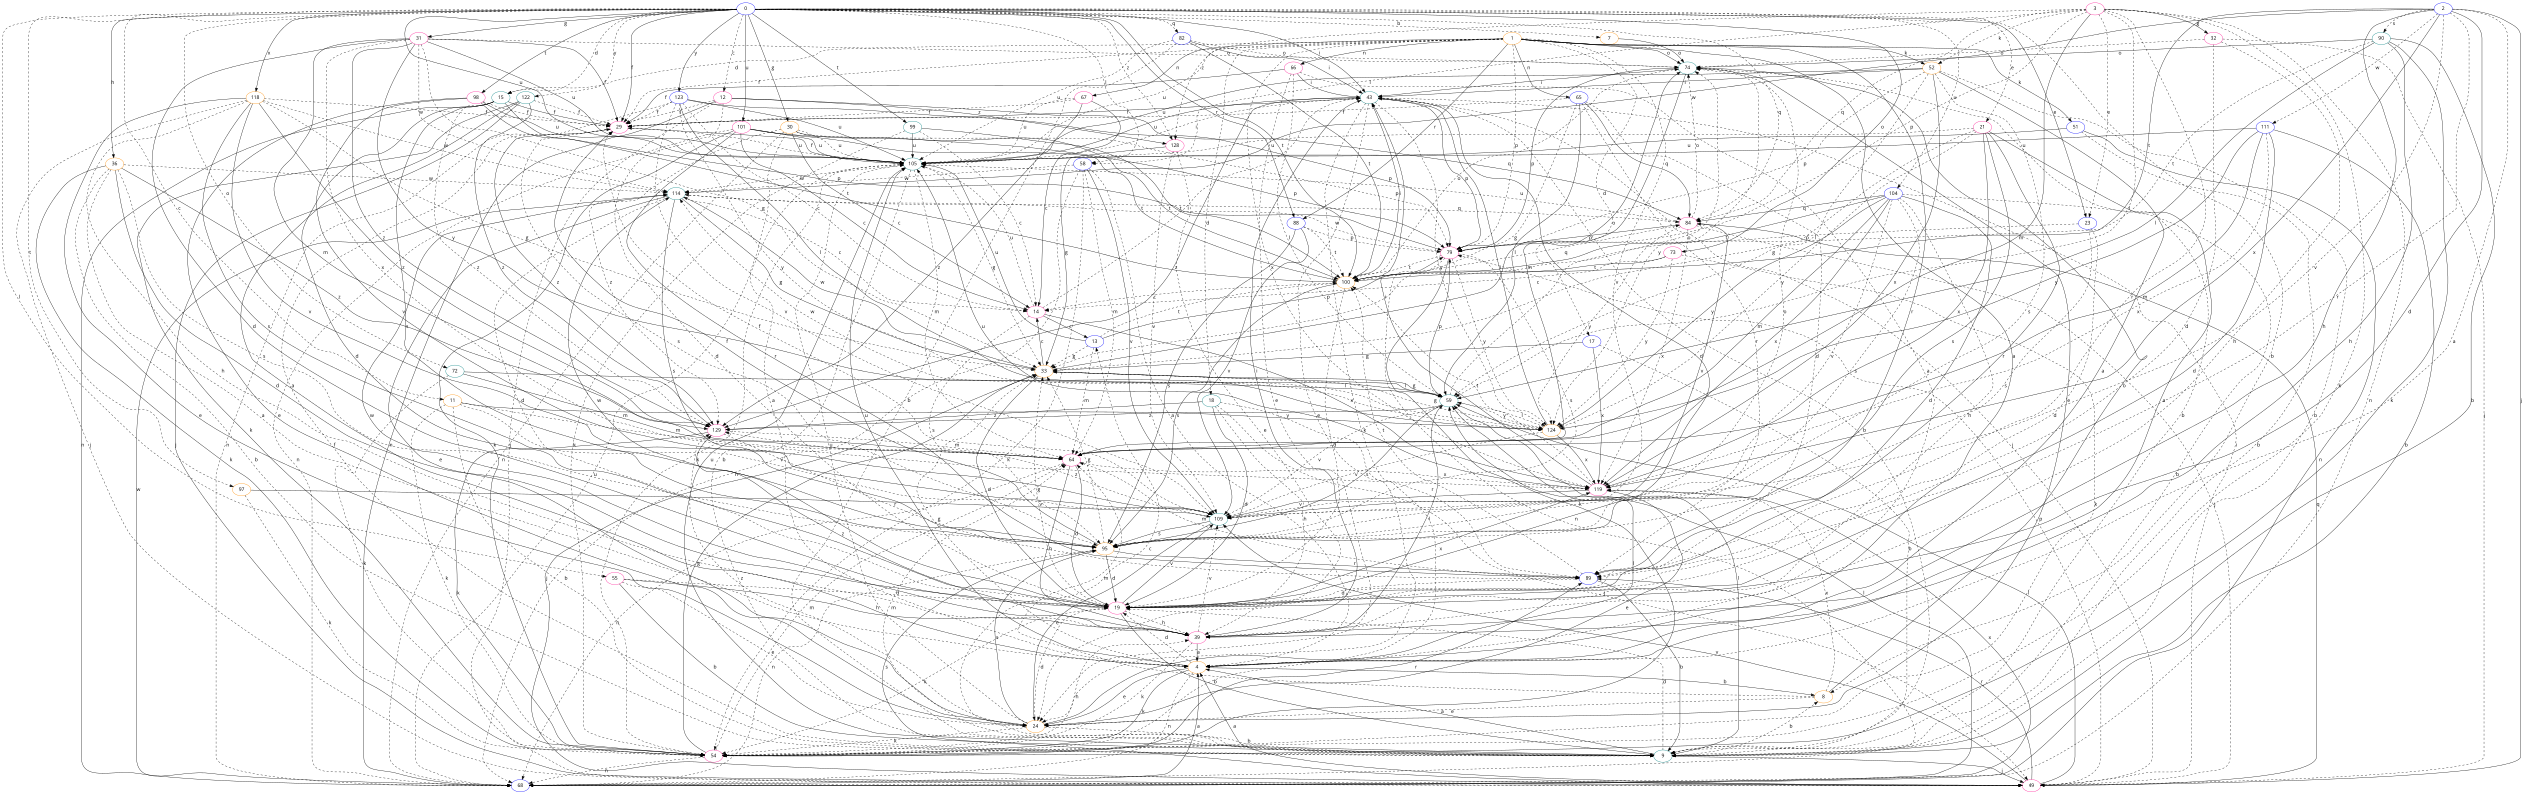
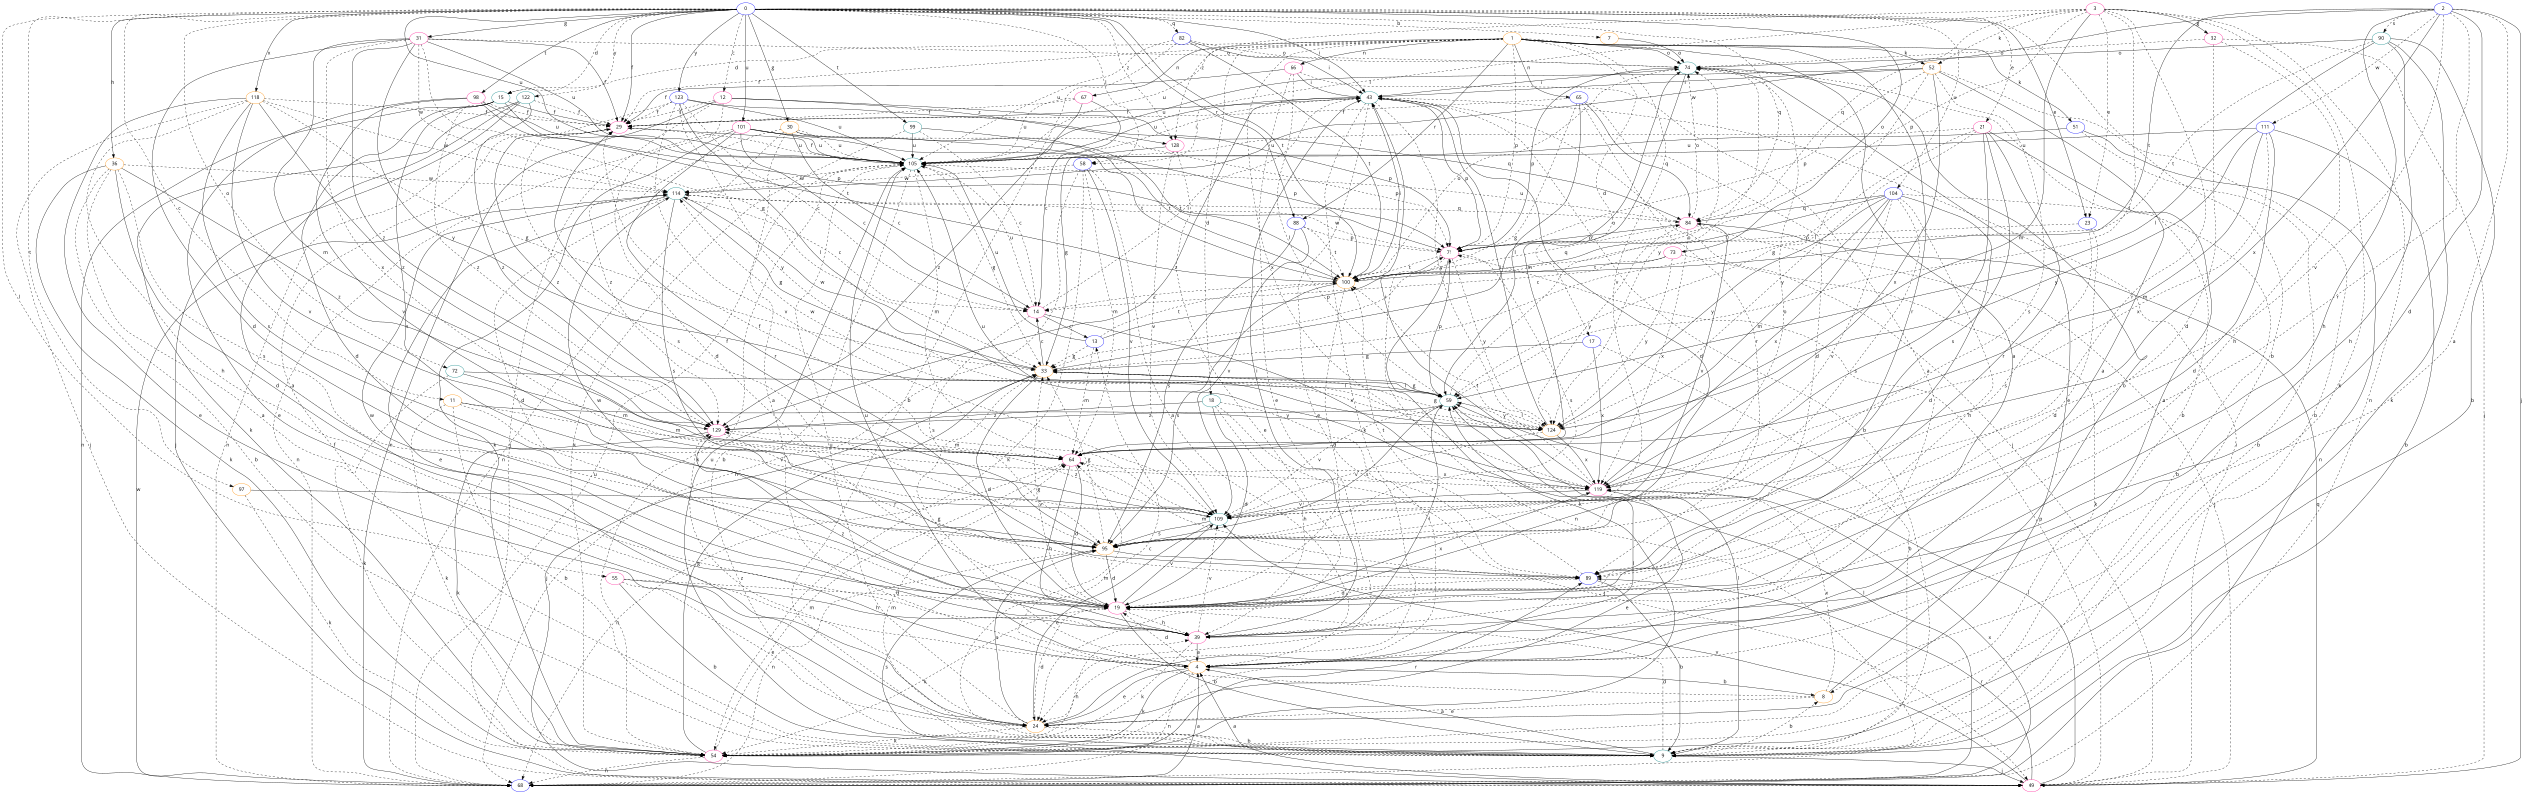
node "79": label "79" -> "71"
